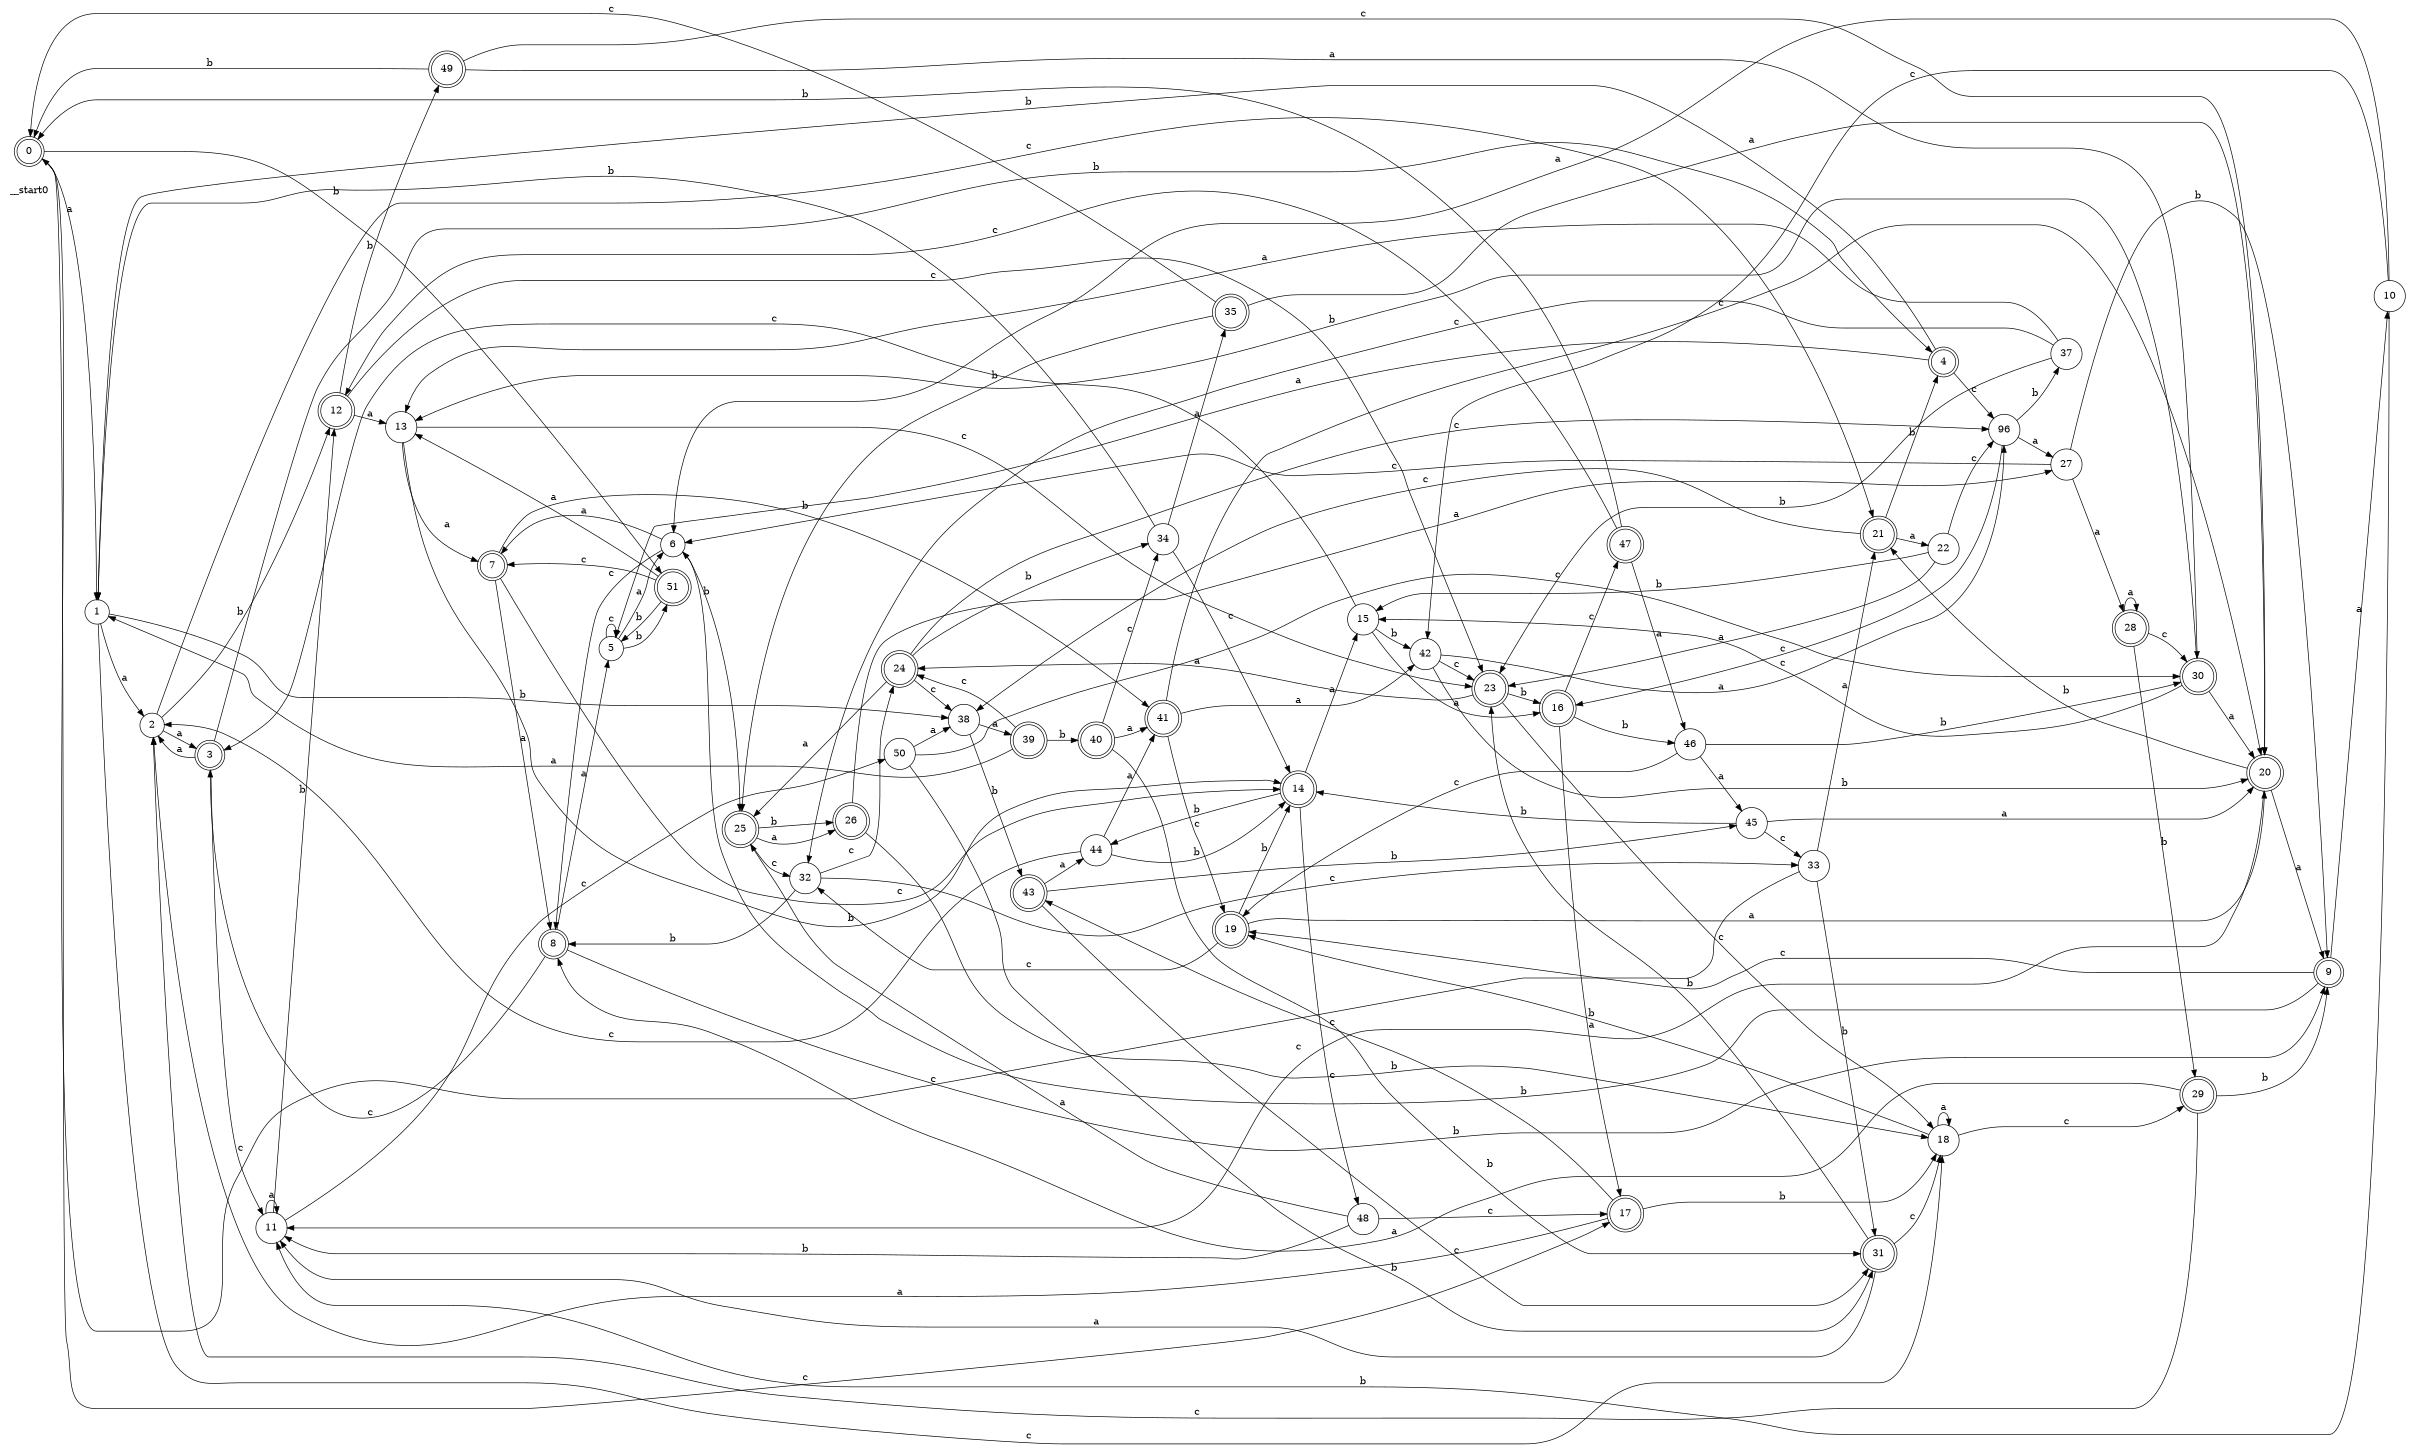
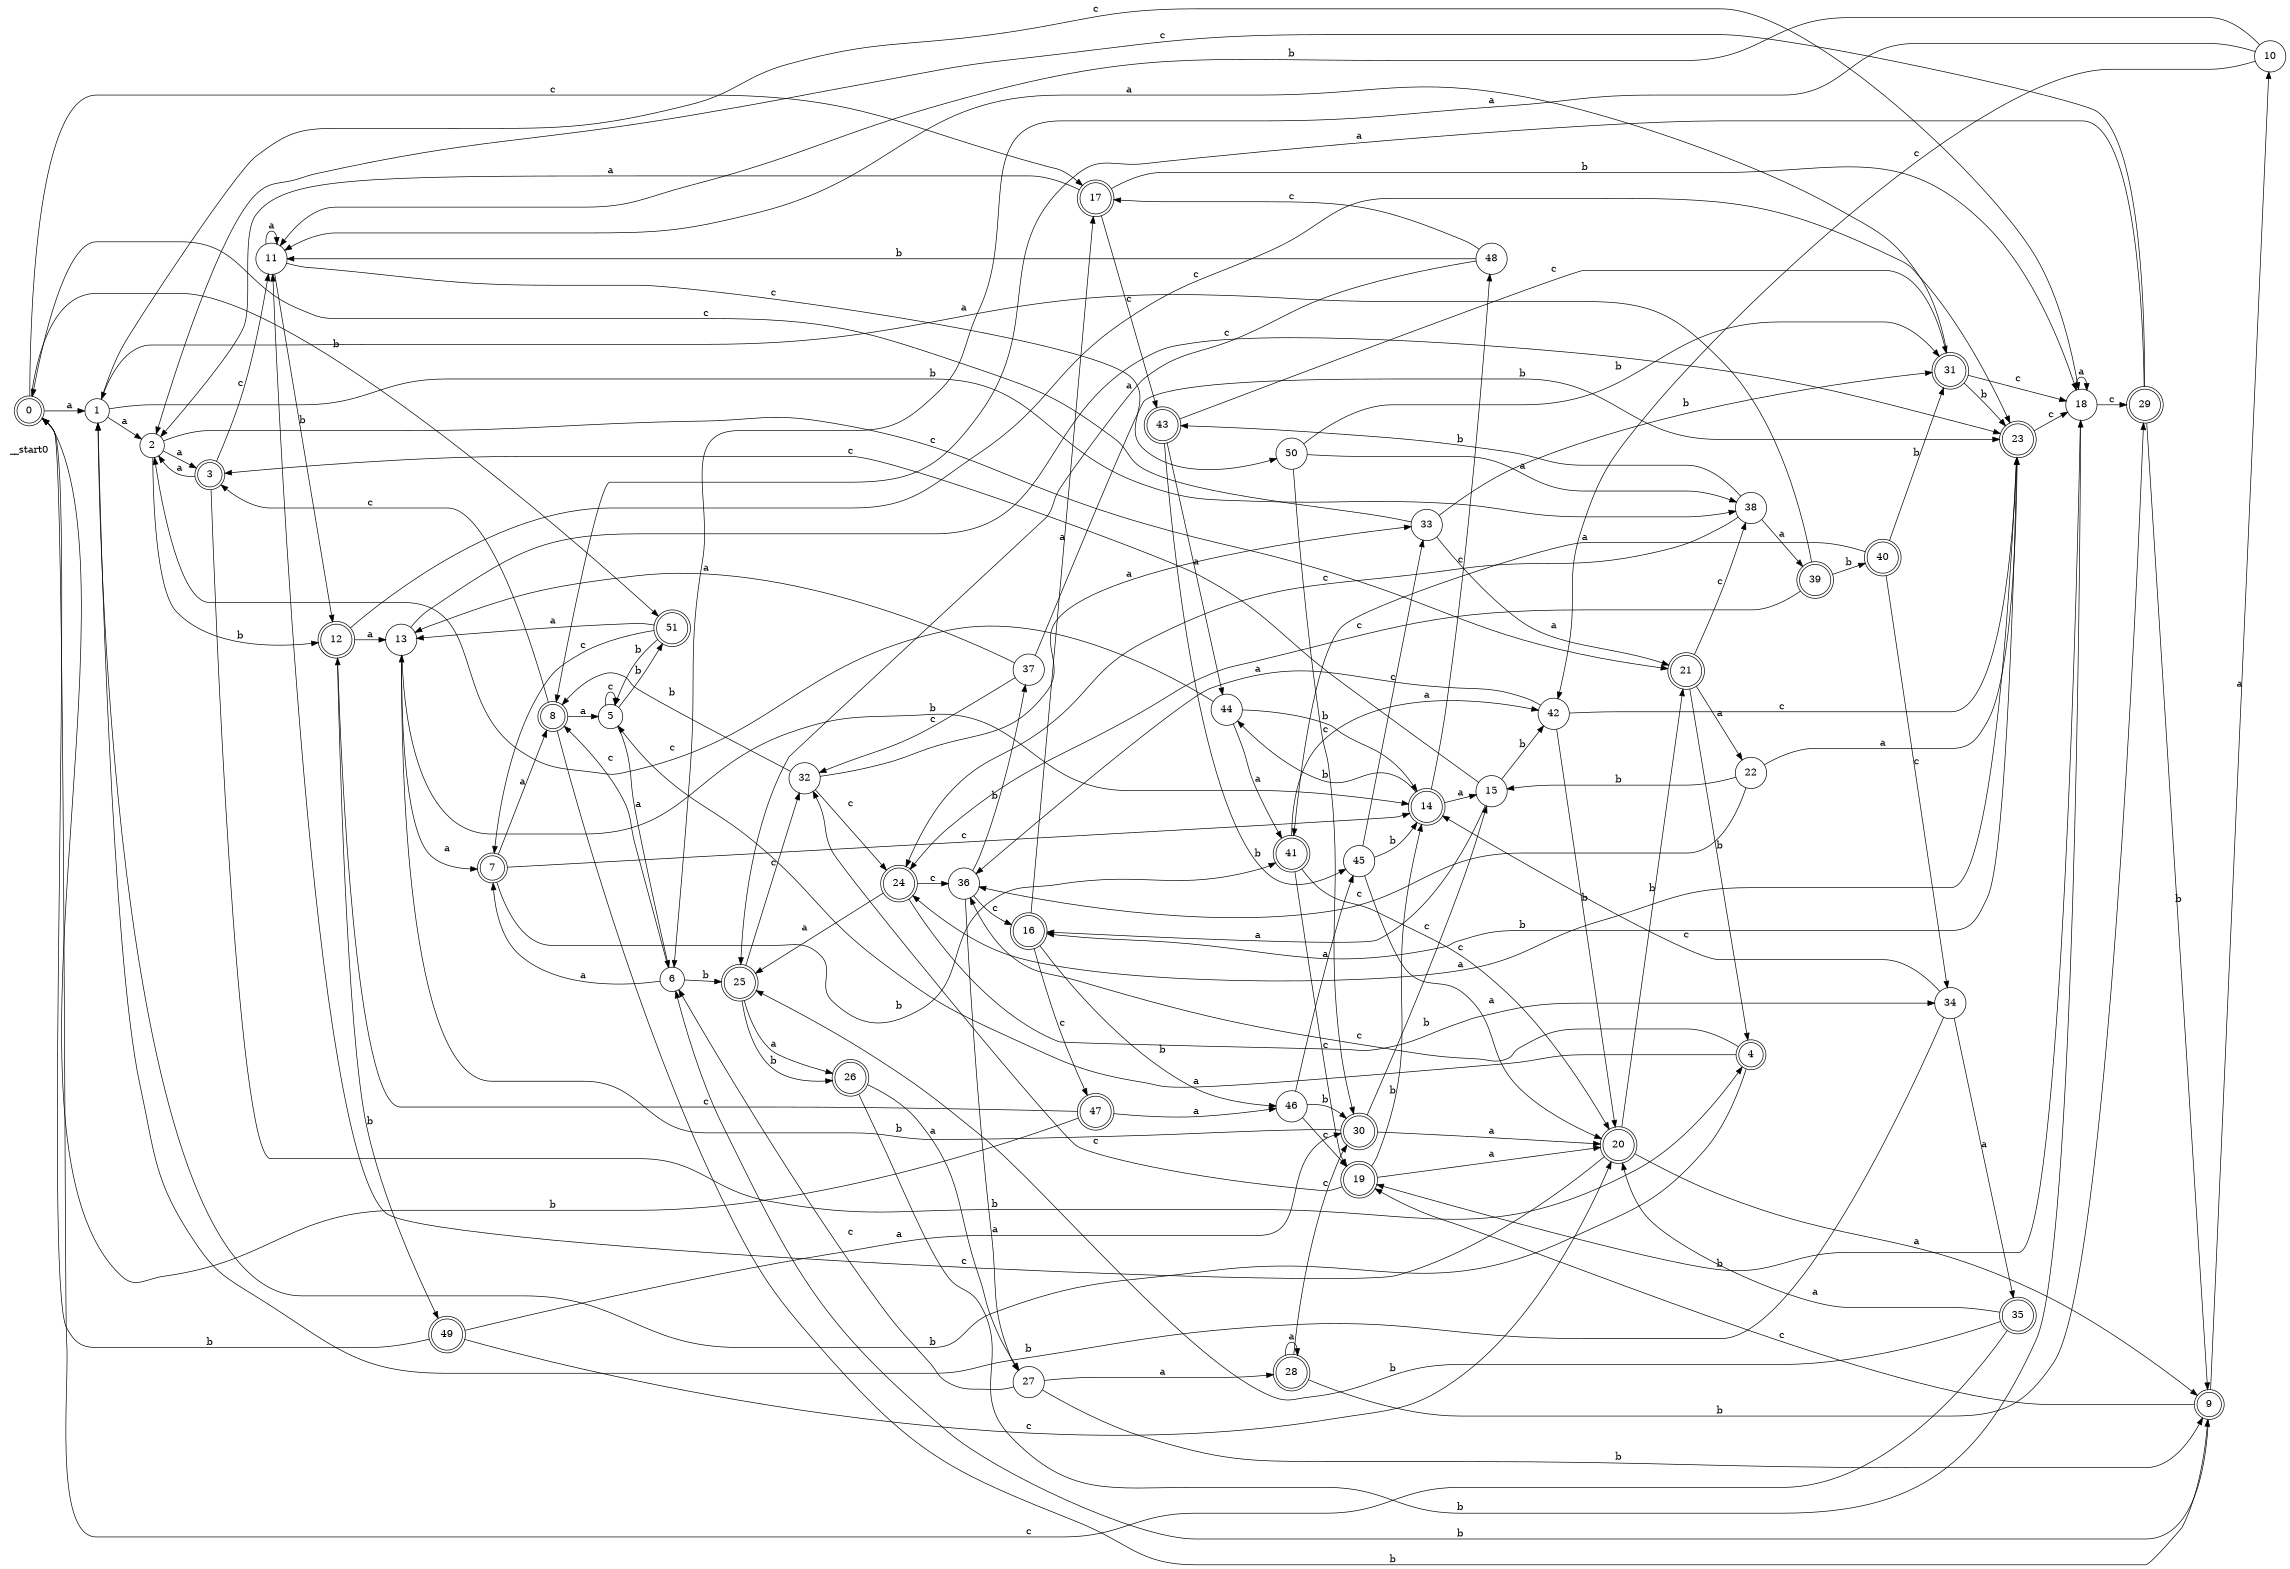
node "96": label "96" -> "36"
edge "24" -> "38": reversed
edge "32" -> "33": label "c" -> "a"
